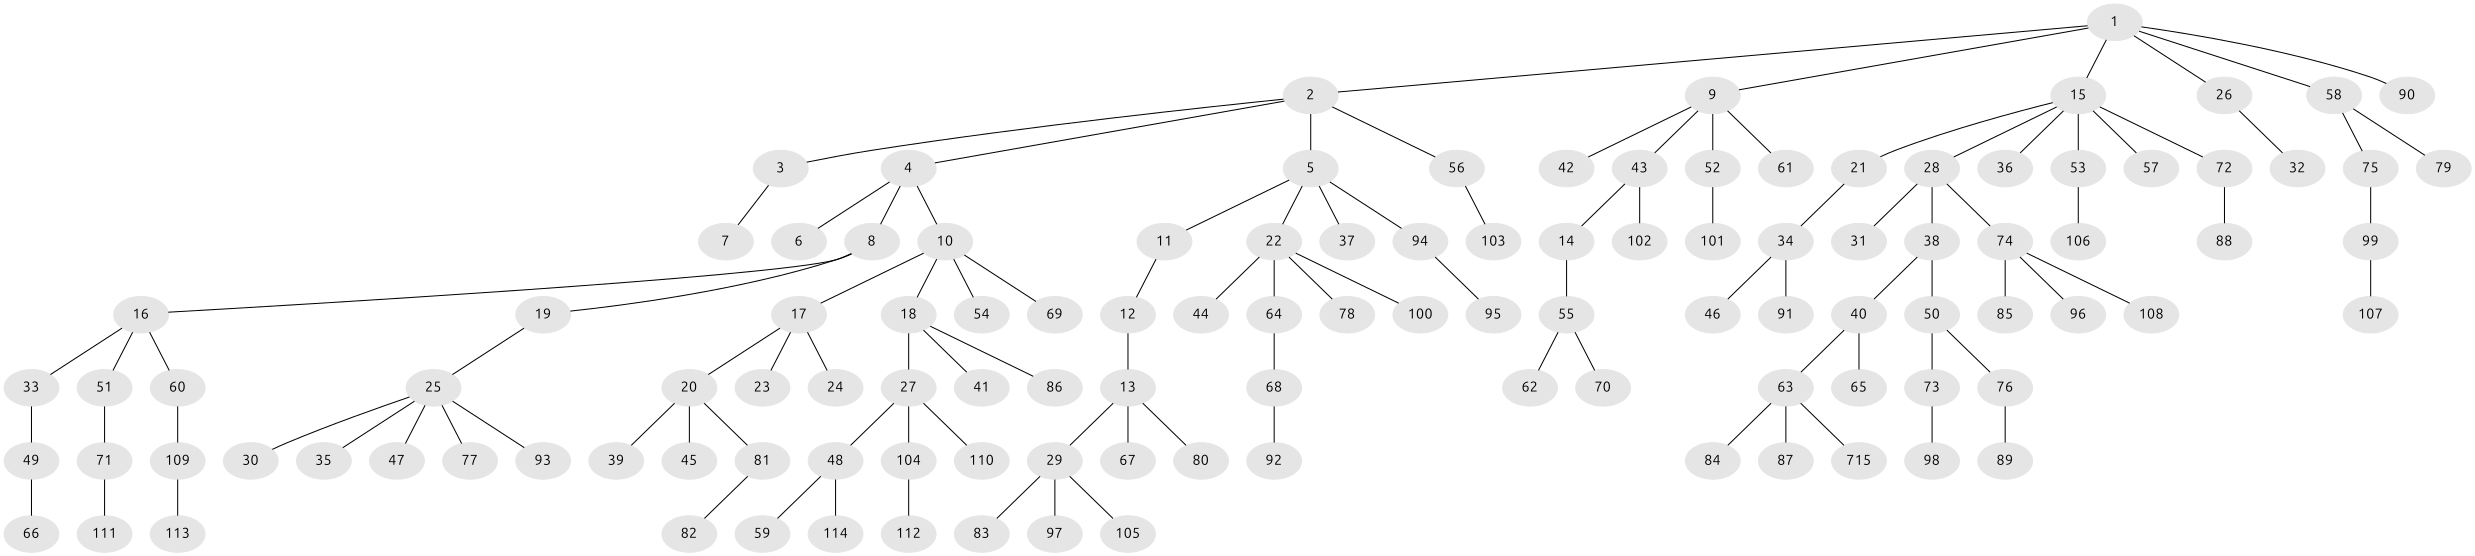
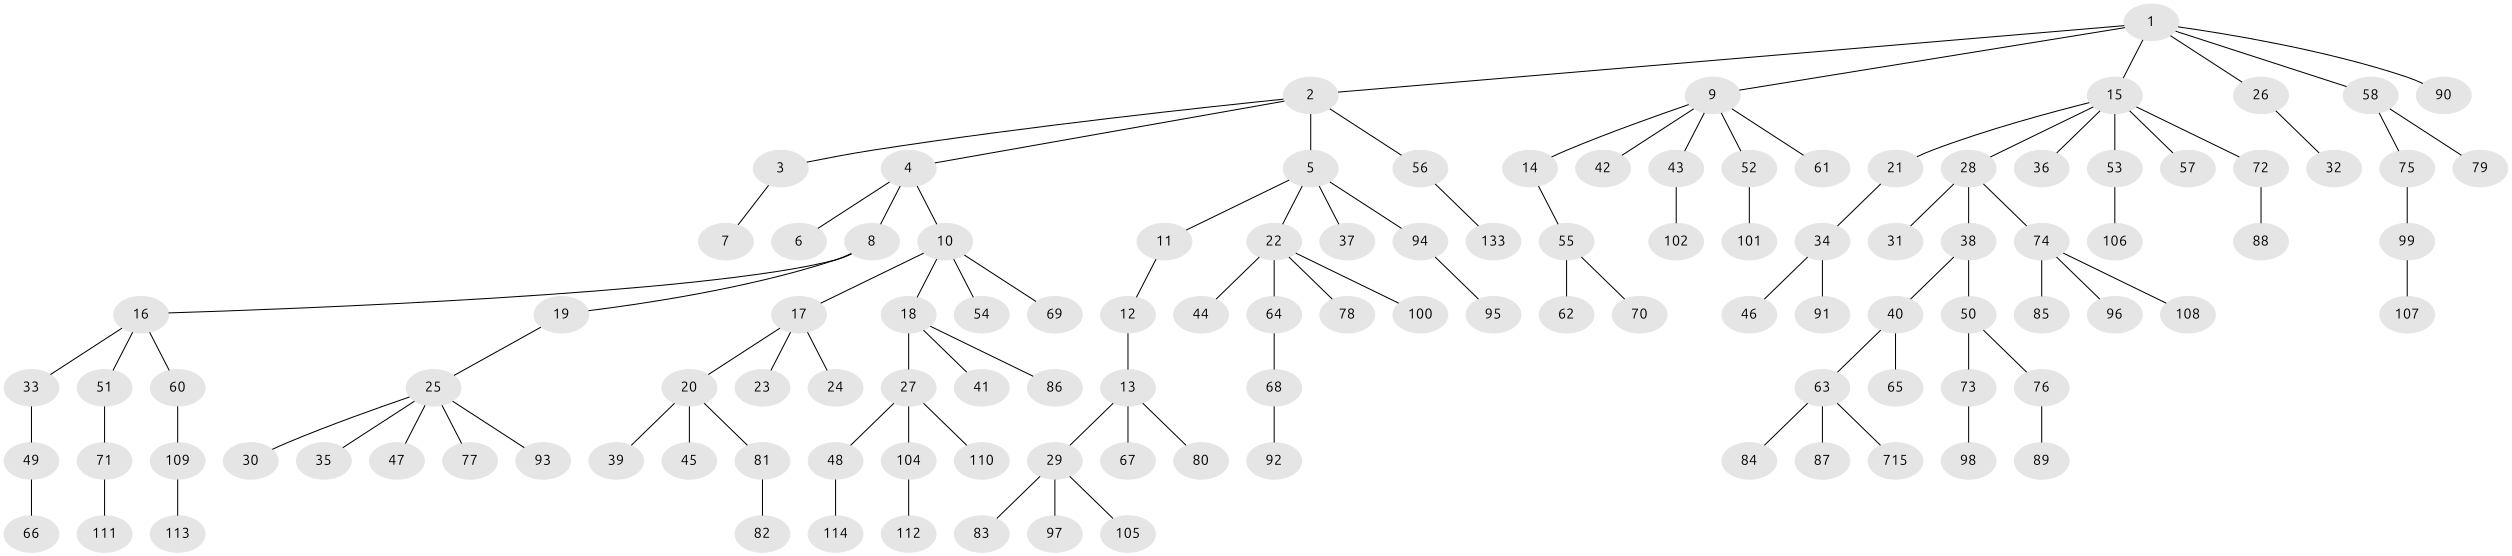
edge "43" -- "14": now "9" -- "14"
node "103": label "103" -> "133"
node "59": removed
